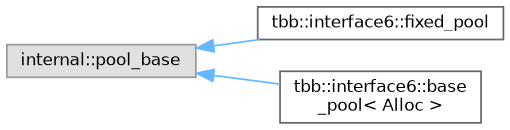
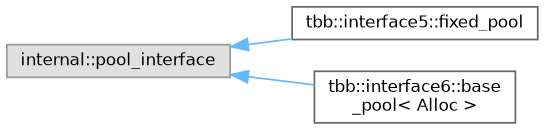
node "tbb::interface6::fixed_pool": label "tbb::interface6::fixed_pool" -> "tbb::interface5::fixed_pool"
node "internal::pool_base": label "internal::pool_base" -> "internal::pool_interface"
